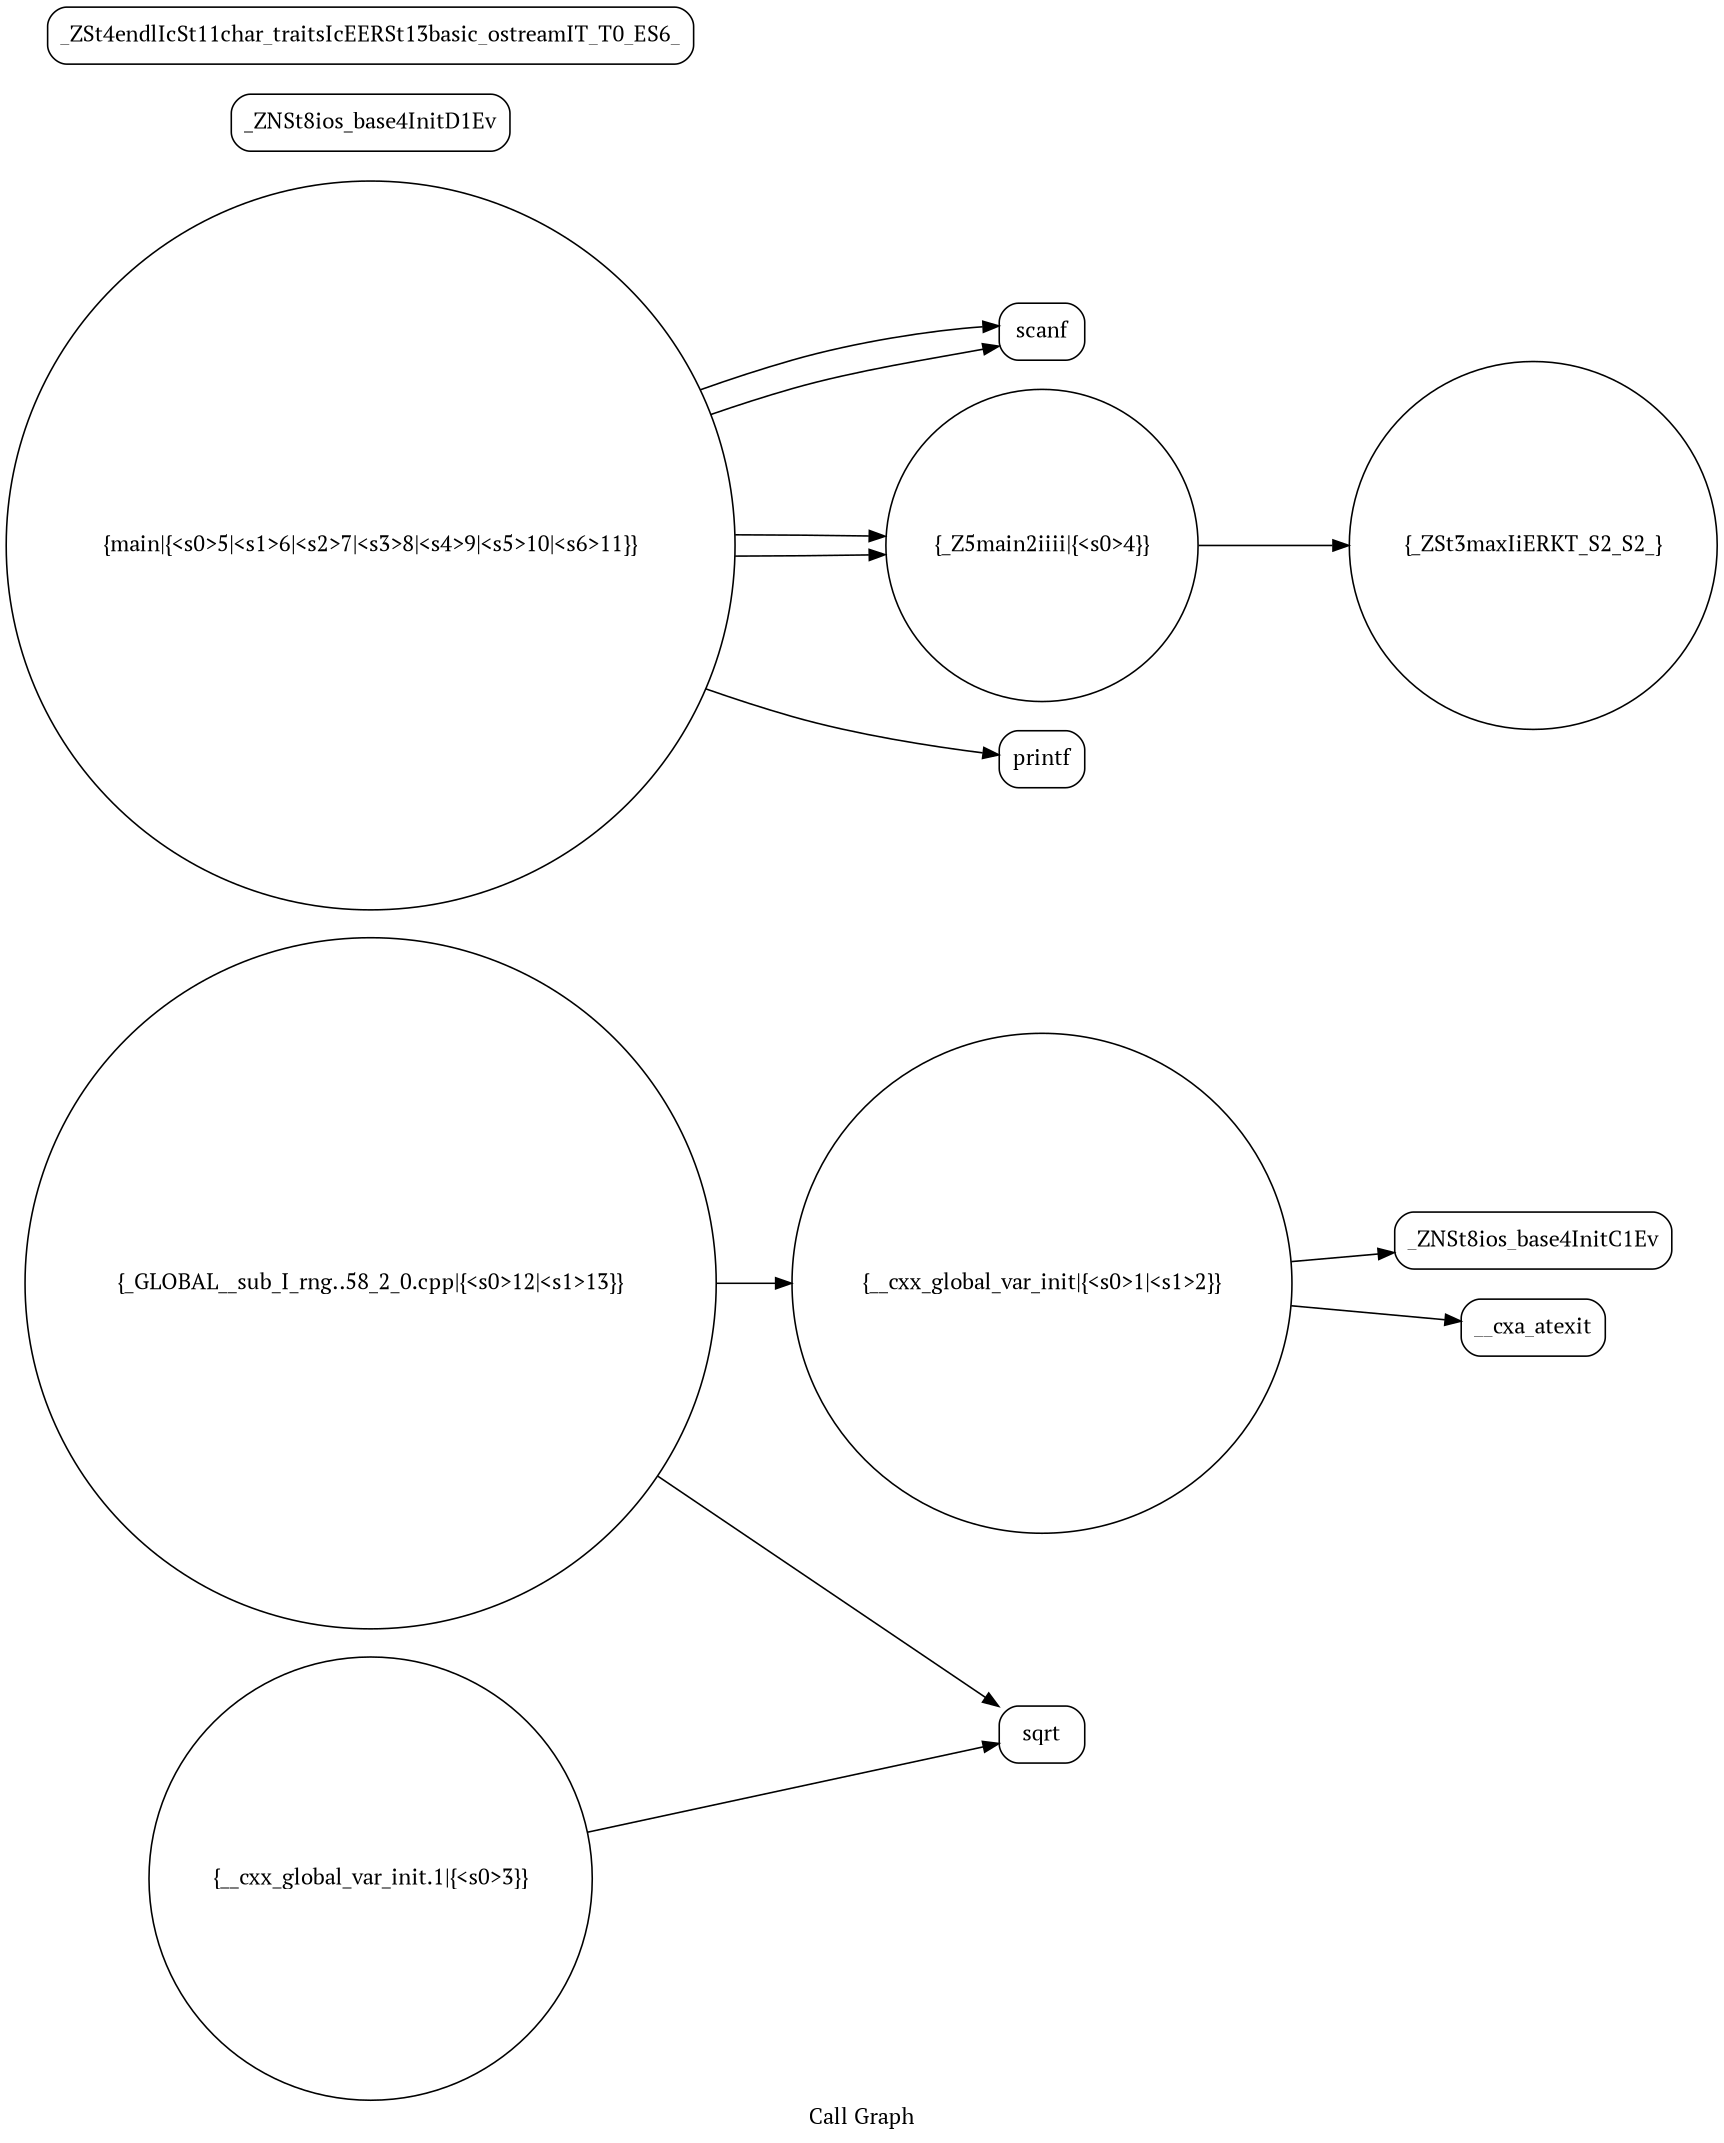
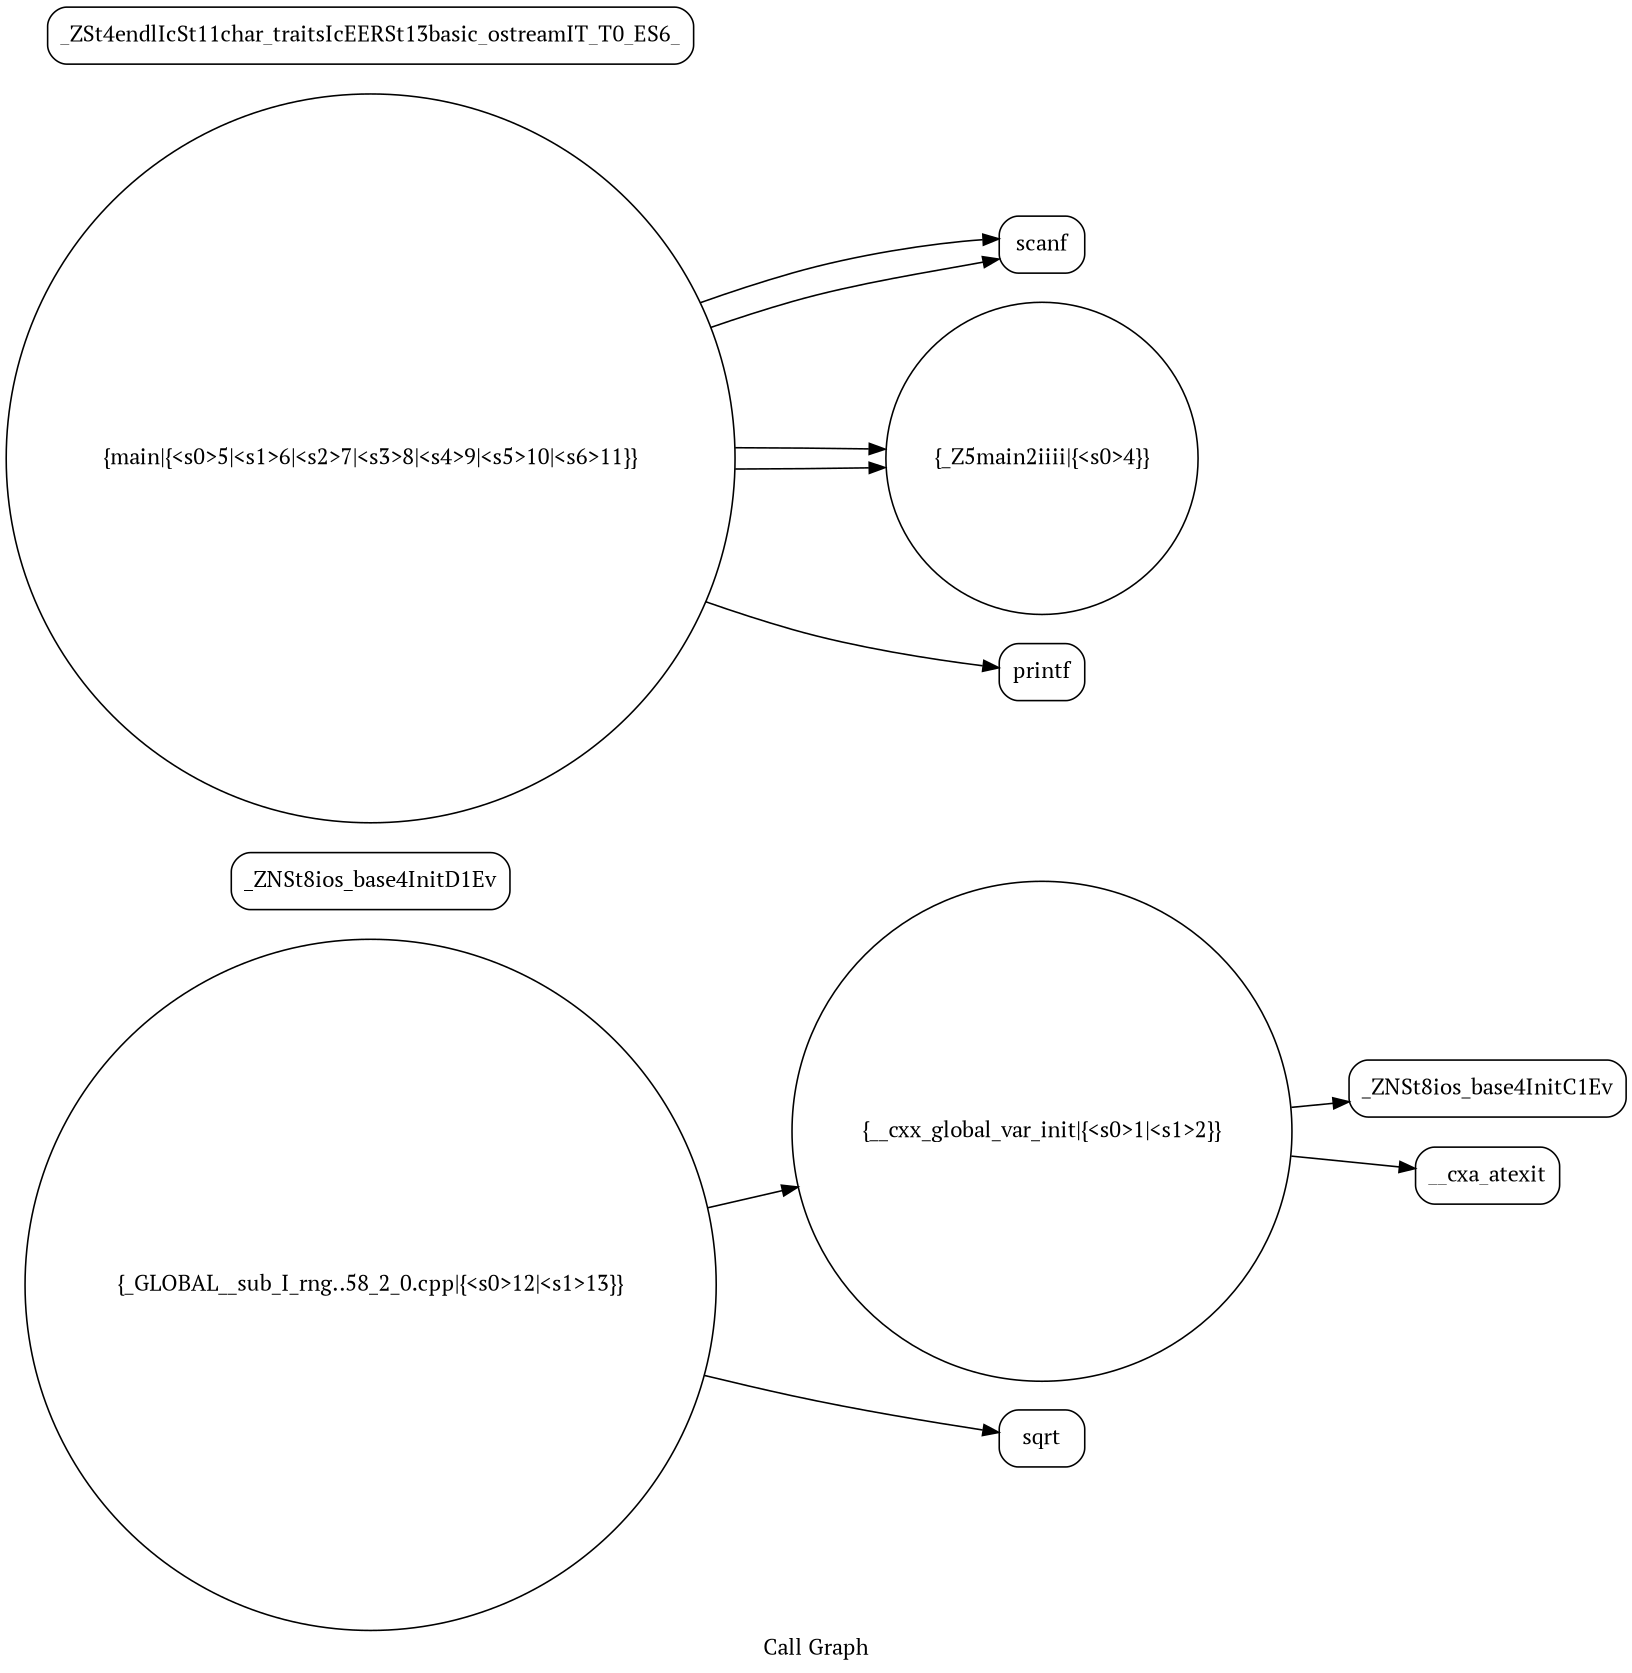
node "{_ZSt3maxIiERKT_S2_S2_}": removed
node "{__cxx_global_var_init.1|{<s0>3}}": removed
